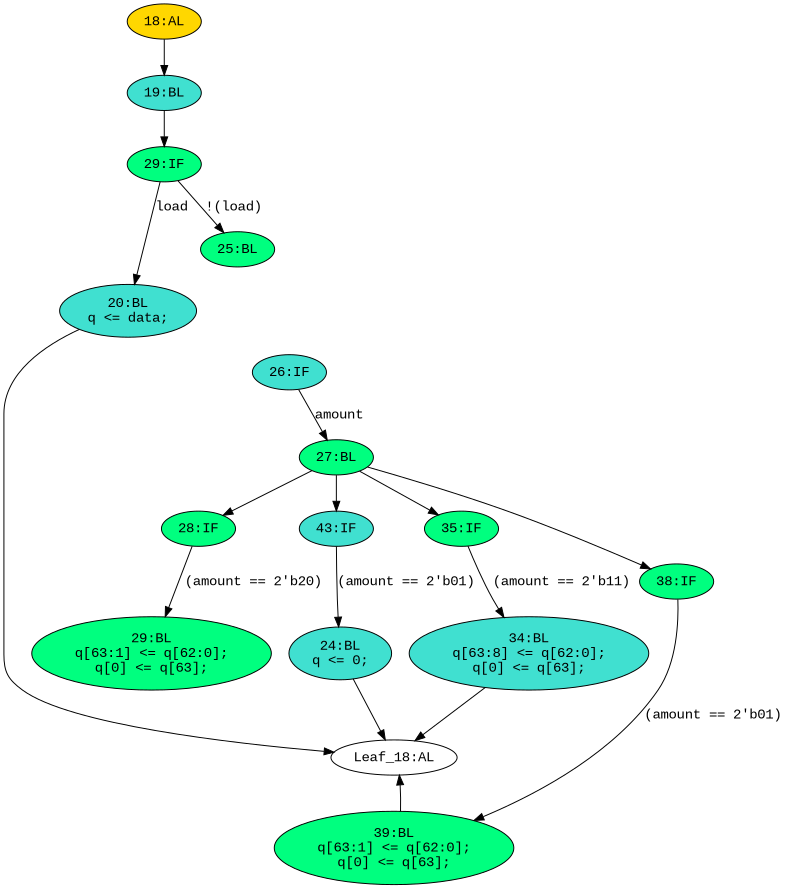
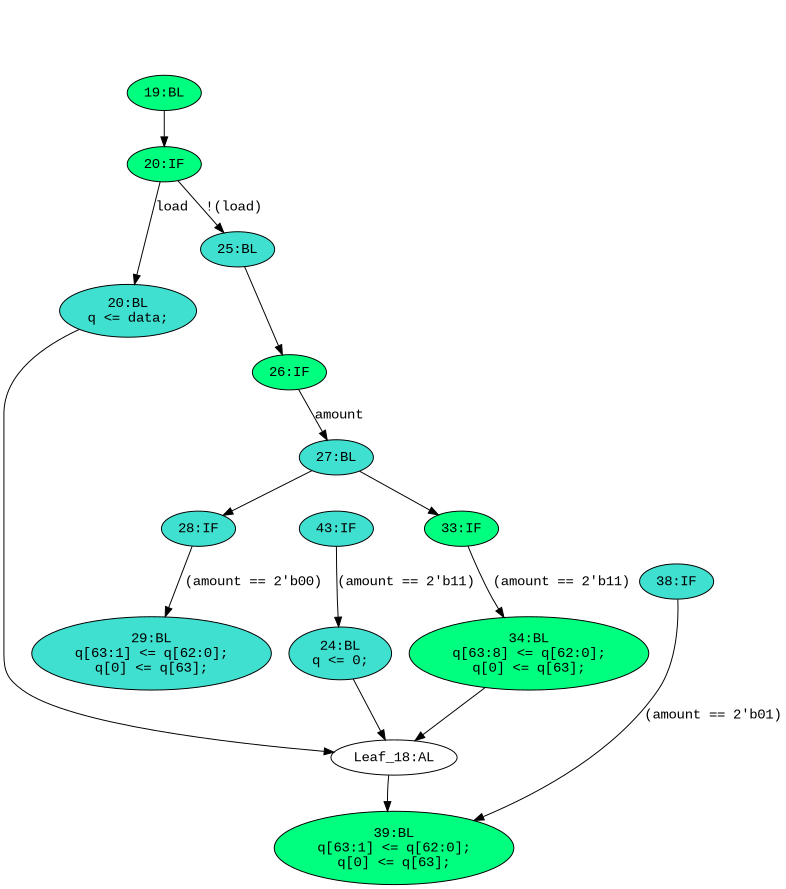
node "18:AL": removed
node "19:BL": fillcolor turquoise -> springgreen
node "29:IF": label "29:IF" -> "20:IF"
node "25:BL": fillcolor springgreen -> turquoise
edge "25:BL" -> "26:IF": added
node "26:IF": fillcolor turquoise -> springgreen
node "27:BL": fillcolor springgreen -> turquoise
edge "27:BL" -> "43:IF": removed
edge "27:BL" -> "38:IF": removed
node "28:IF": fillcolor springgreen -> turquoise
node "35:IF": label "35:IF" -> "33:IF"
edge "28:IF" -> "29:BL q[63:1] <= q[62:0]; q[0] <= q[63];": label "(amount == 2'b20)" -> "(amount == 2'b00)"
edge "43:IF" -> "24:BL q <= 0;": label "(amount == 2'b01)" -> "(amount == 2'b11)"
node "38:IF": fillcolor springgreen -> turquoise
node "29:BL q[63:1] <= q[62:0]; q[0] <= q[63];": fillcolor springgreen -> turquoise
node "34:BL q[63:8] <= q[62:0]; q[0] <= q[63];": fillcolor turquoise -> springgreen
edge "39:BL q[63:1] <= q[62:0]; q[0] <= q[63];" -> "Leaf_18:AL": reversed
